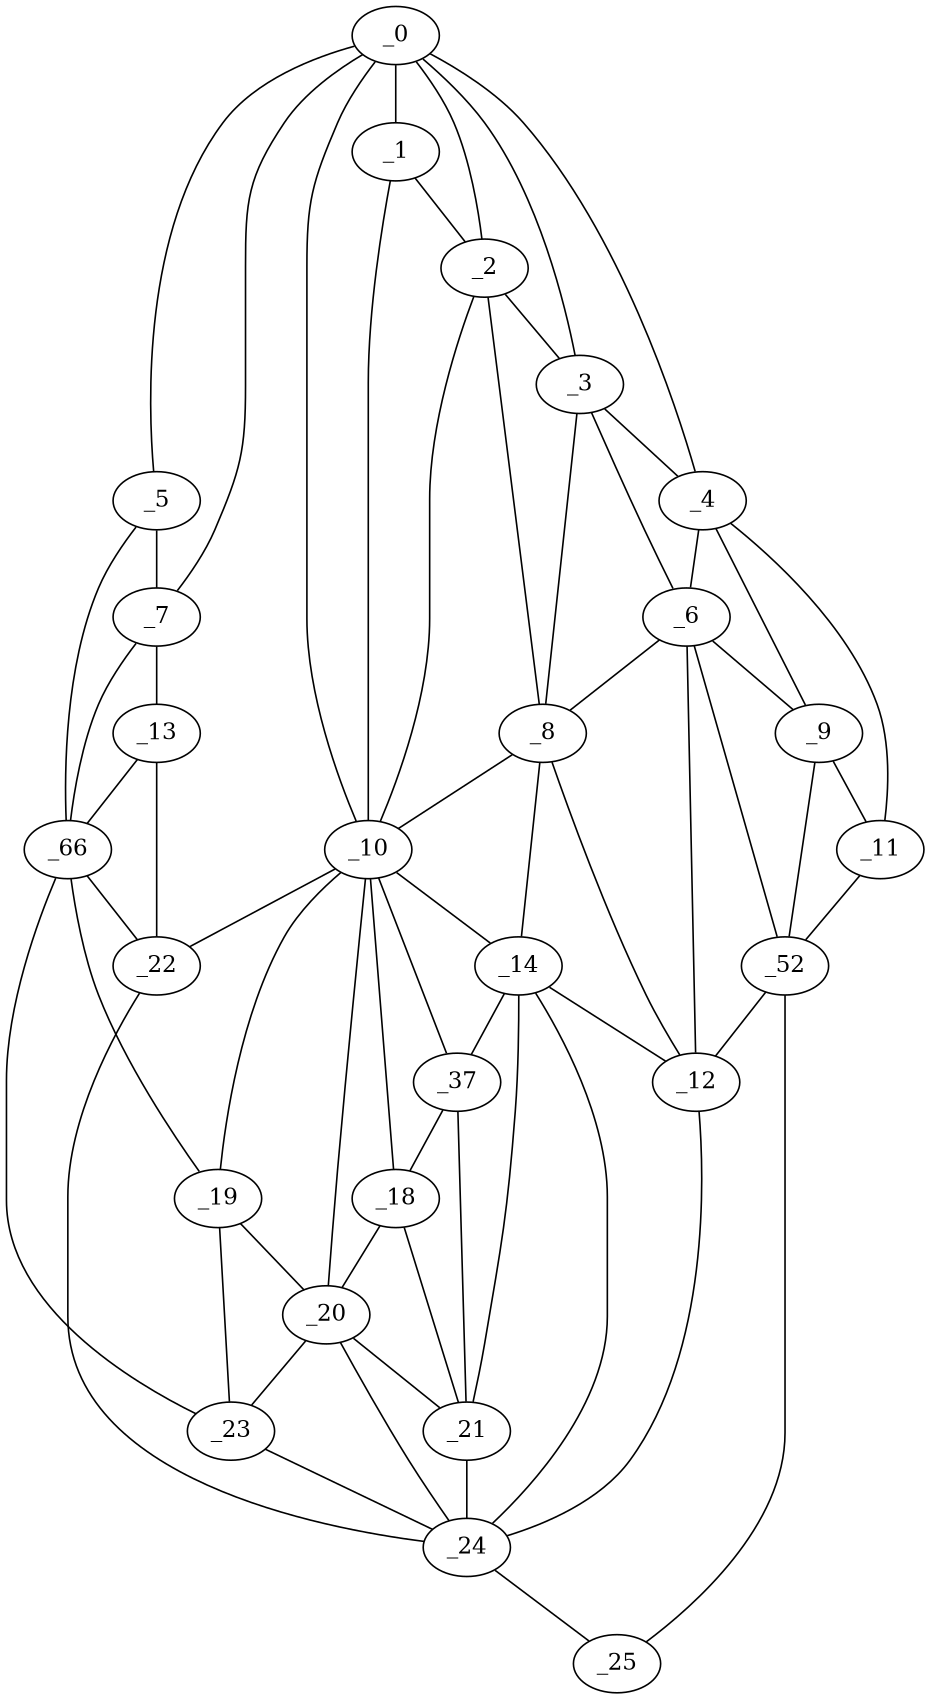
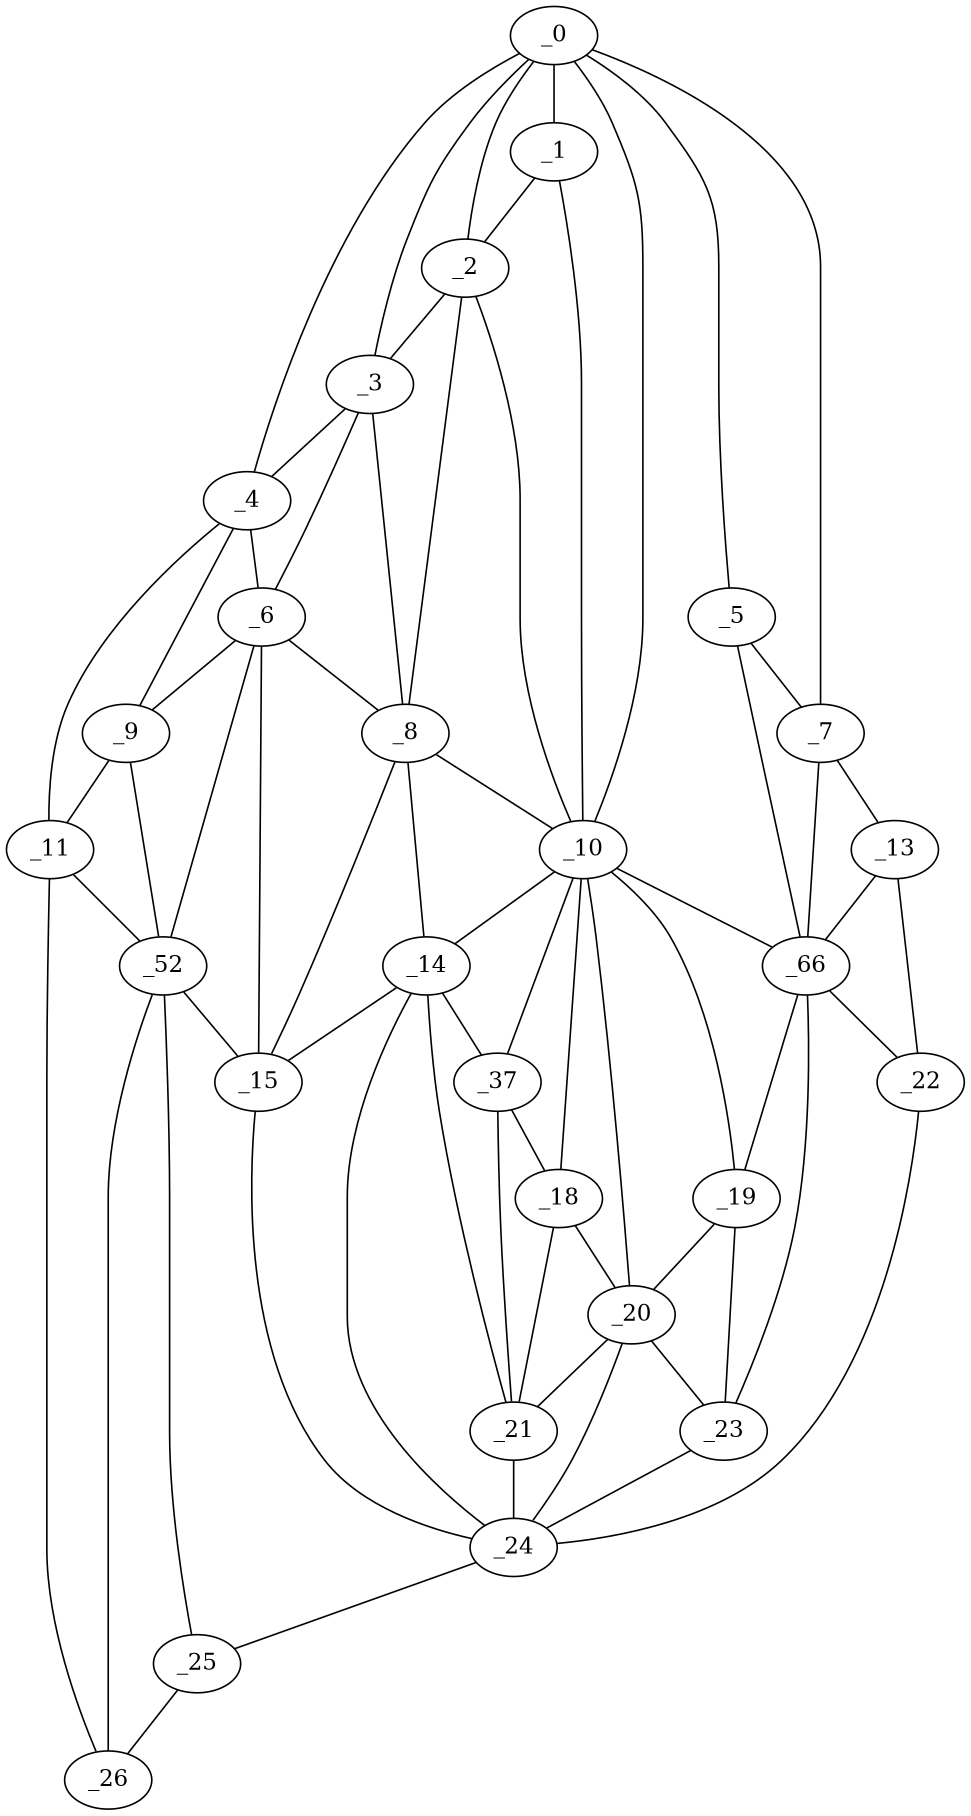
edge "_10" -- "_22": now "_10" -- "_66"
node "_12": label "_12" -> "_15"
node "_26": added
